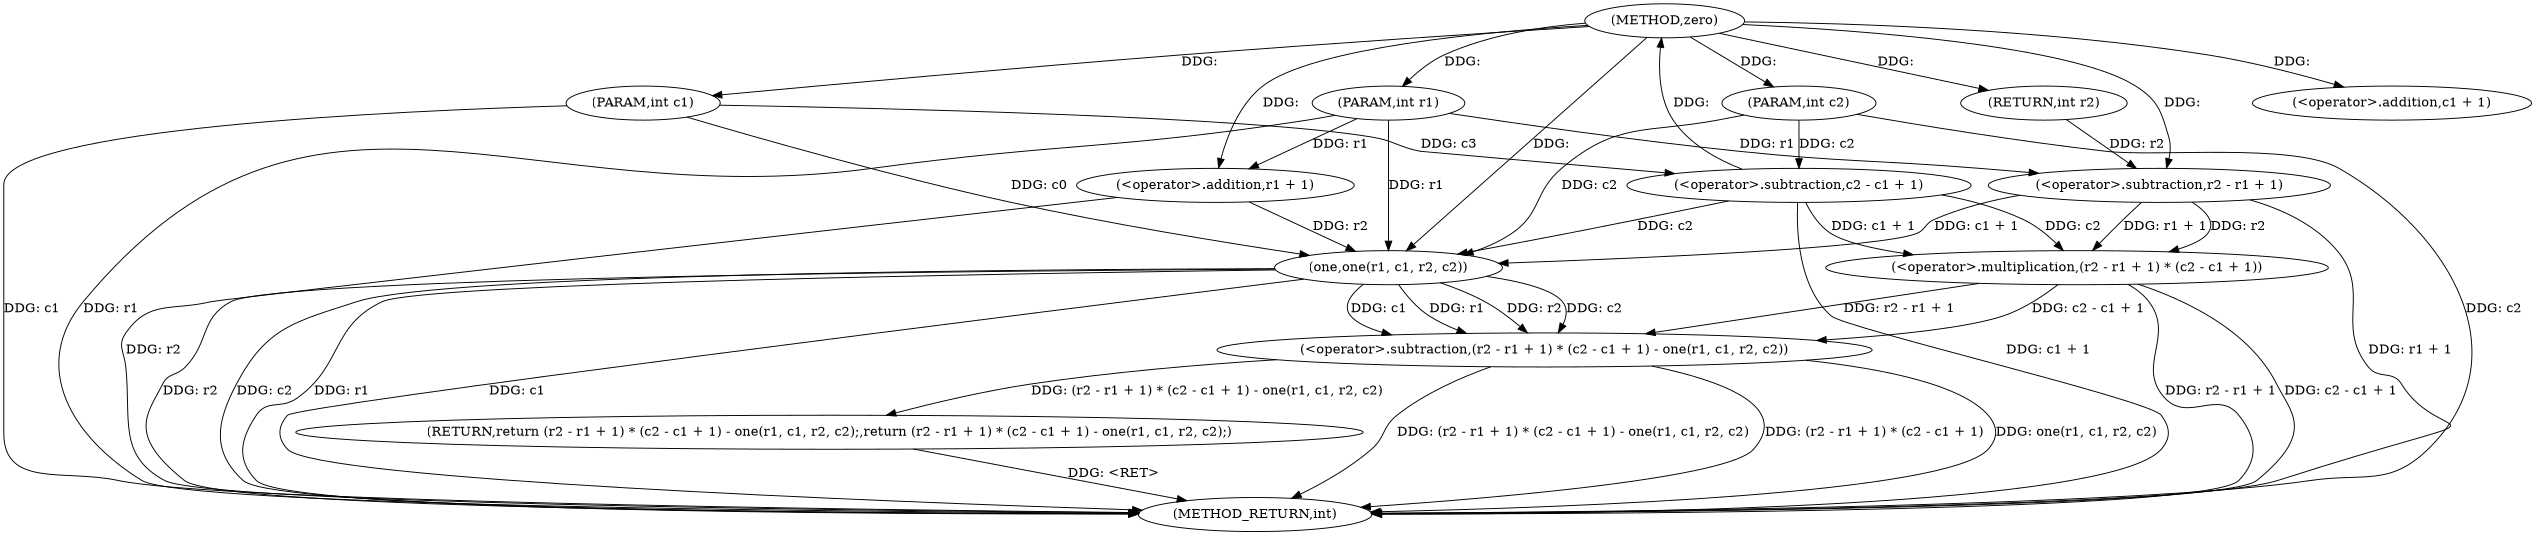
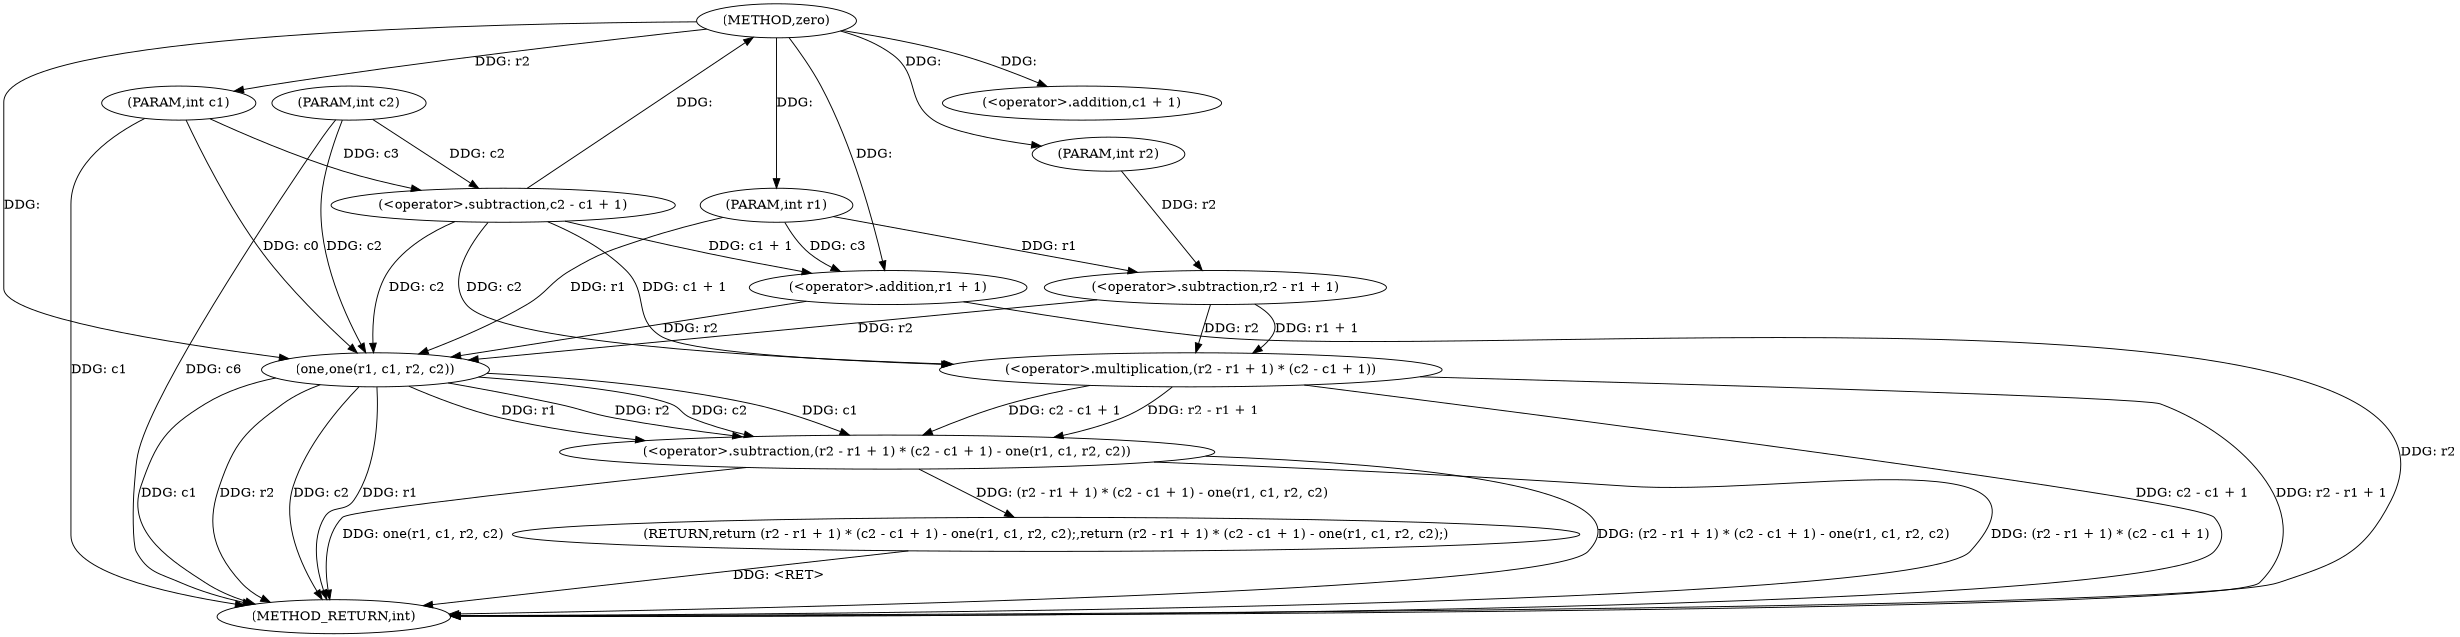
edge "(METHOD,zero)" -> "(<operator>.subtraction,r2 - r1 + 1)": removed, label "DDG:"
edge "(METHOD,zero)" -> "(PARAM,int c2)": removed, label "DDG:"
edge "(METHOD,zero)" -> "(PARAM,int c1)": label "DDG: " -> "DDG: r2"
node "(RETURN,int r2)": label "(RETURN,int r2)" -> "(PARAM,int r2)"
edge "(PARAM,int r1)" -> "(<operator>.addition,r1 + 1)": label "DDG: r1" -> "DDG: c3"
edge "(<operator>.subtraction,r2 - r1 + 1)" -> "(one,one(r1, c1, r2, c2))": label "DDG: c1 + 1" -> "DDG: r2"
edge "(PARAM,int r1)" -> "(METHOD_RETURN,int)": removed, label "DDG: r1"
edge "(PARAM,int c2)" -> "(METHOD_RETURN,int)": label "DDG: c2" -> "DDG: c6"
edge "(<operator>.subtraction,r2 - r1 + 1)" -> "(METHOD_RETURN,int)": removed, label "DDG: r1 + 1"
edge "(<operator>.subtraction,c2 - c1 + 1)" -> "(METHOD_RETURN,int)": now "(<operator>.subtraction,c2 - c1 + 1)" -> "(<operator>.addition,r1 + 1)"
